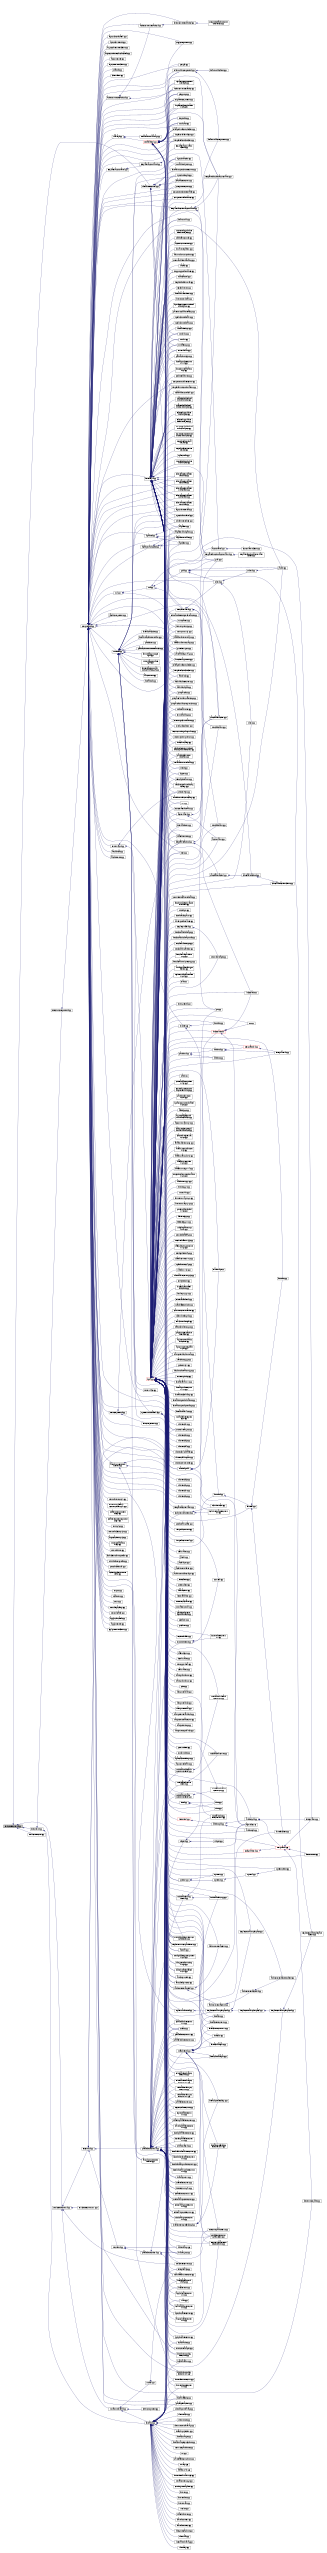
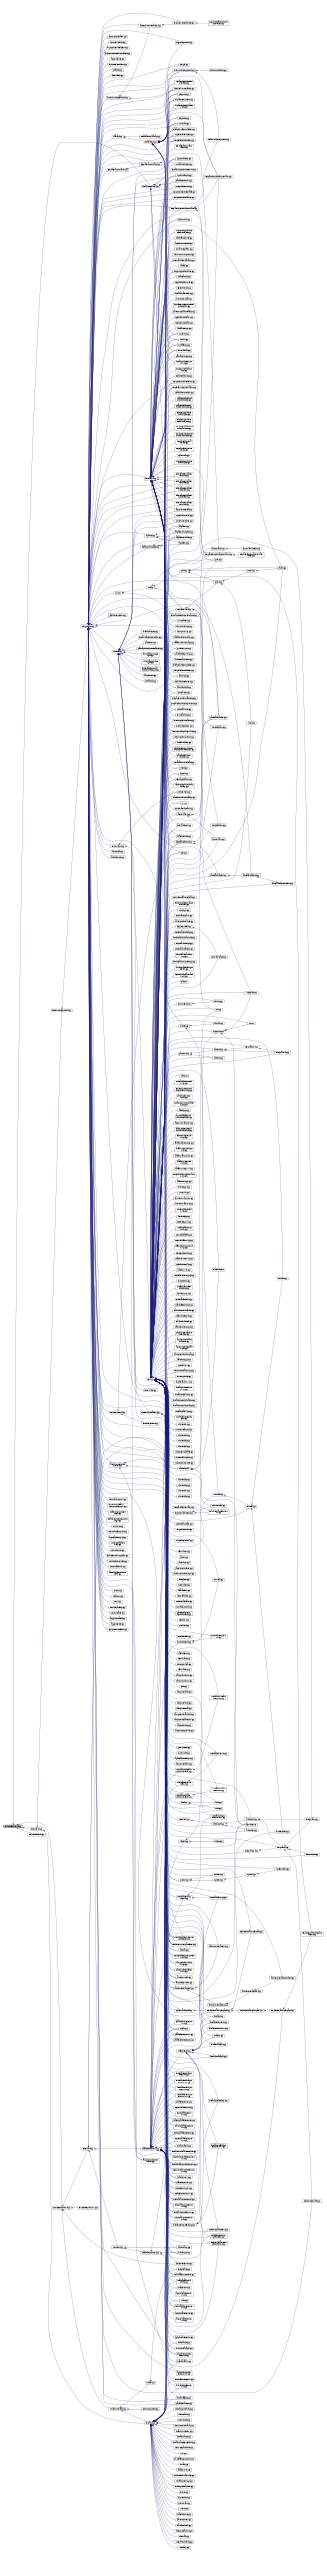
node "destroy.cpp": added
